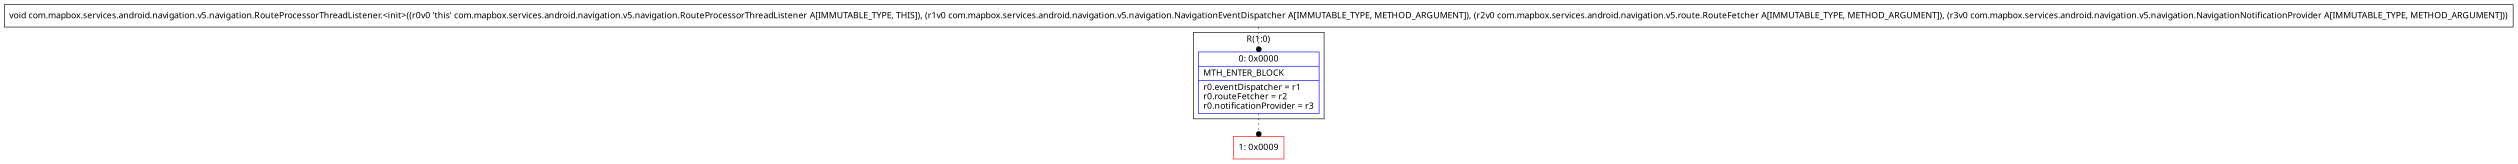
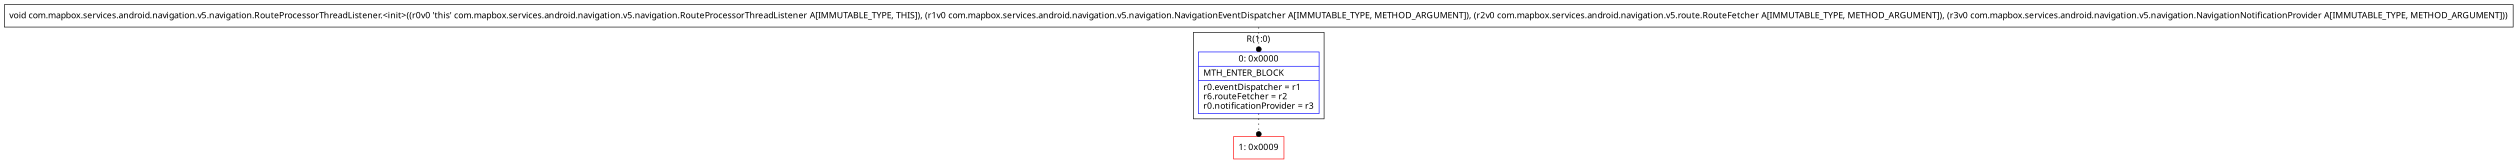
node "0: 0x0000": text "r0.routeFetcher = r2" -> "r6.routeFetcher = r2"
